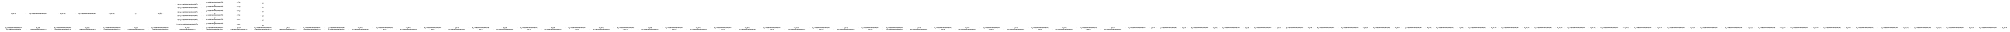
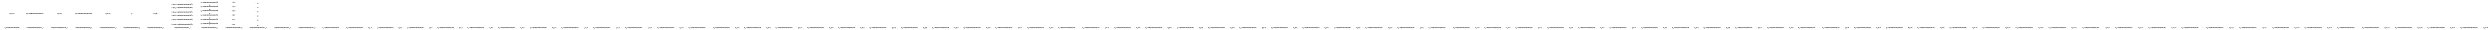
node "$d34 = $d32 - $d31": added
